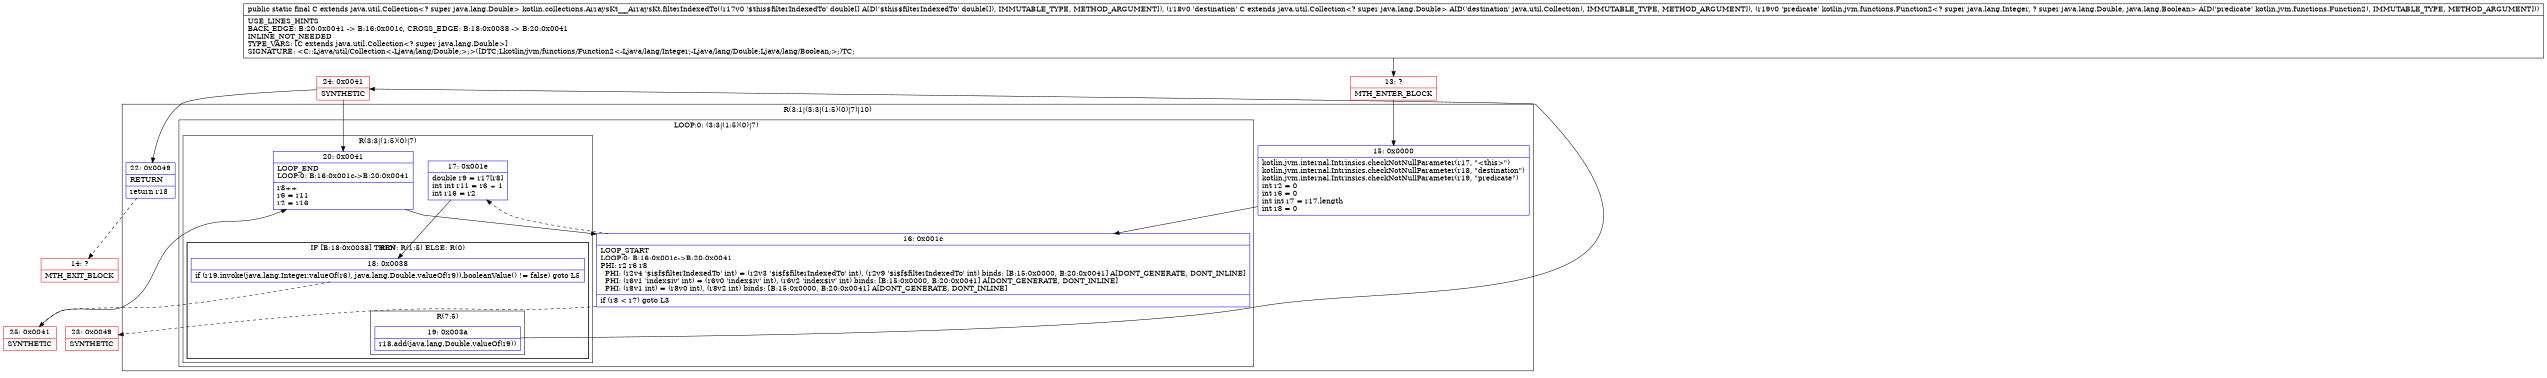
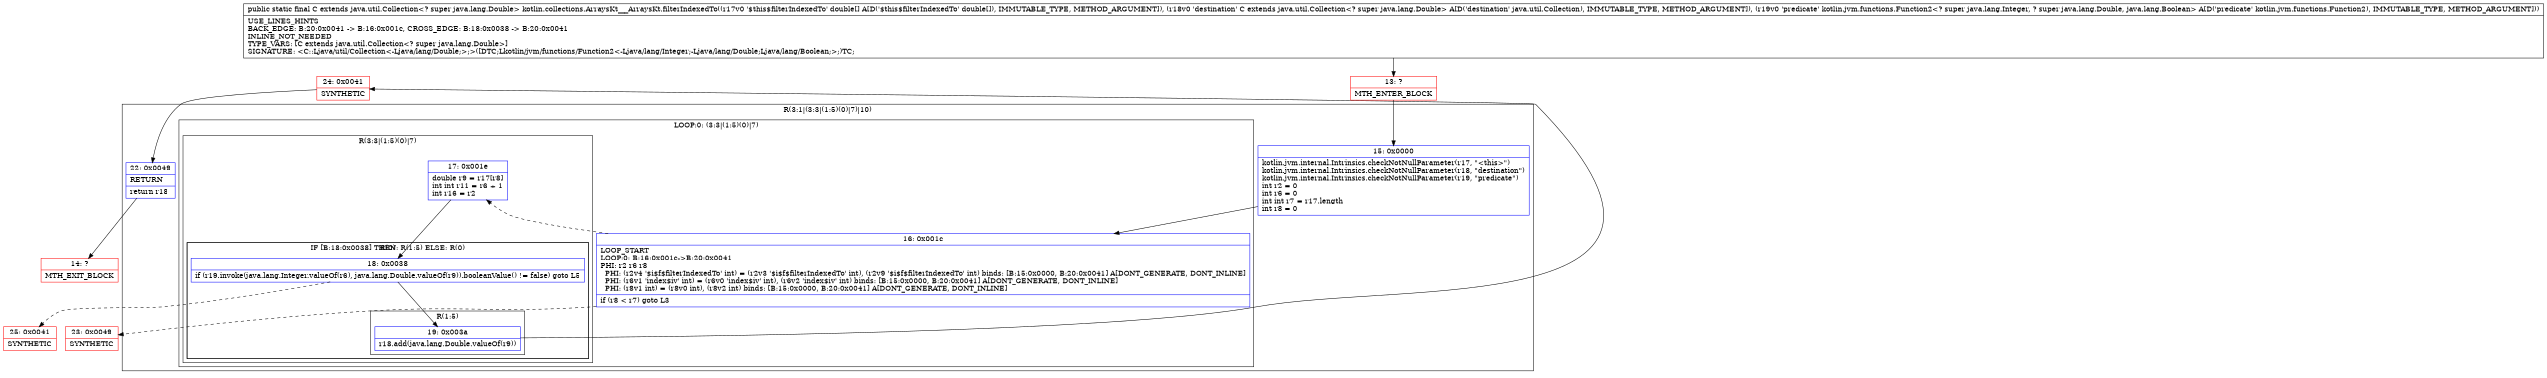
node "20: 0x0041": removed
edge "22: 0x0049" -> "14: ?": style dashed -> solid
edge "18: 0x0038" -> "19: 0x003a": added
cluster "R(7:5)": label "R(7:5)" -> "R(1:5)"
